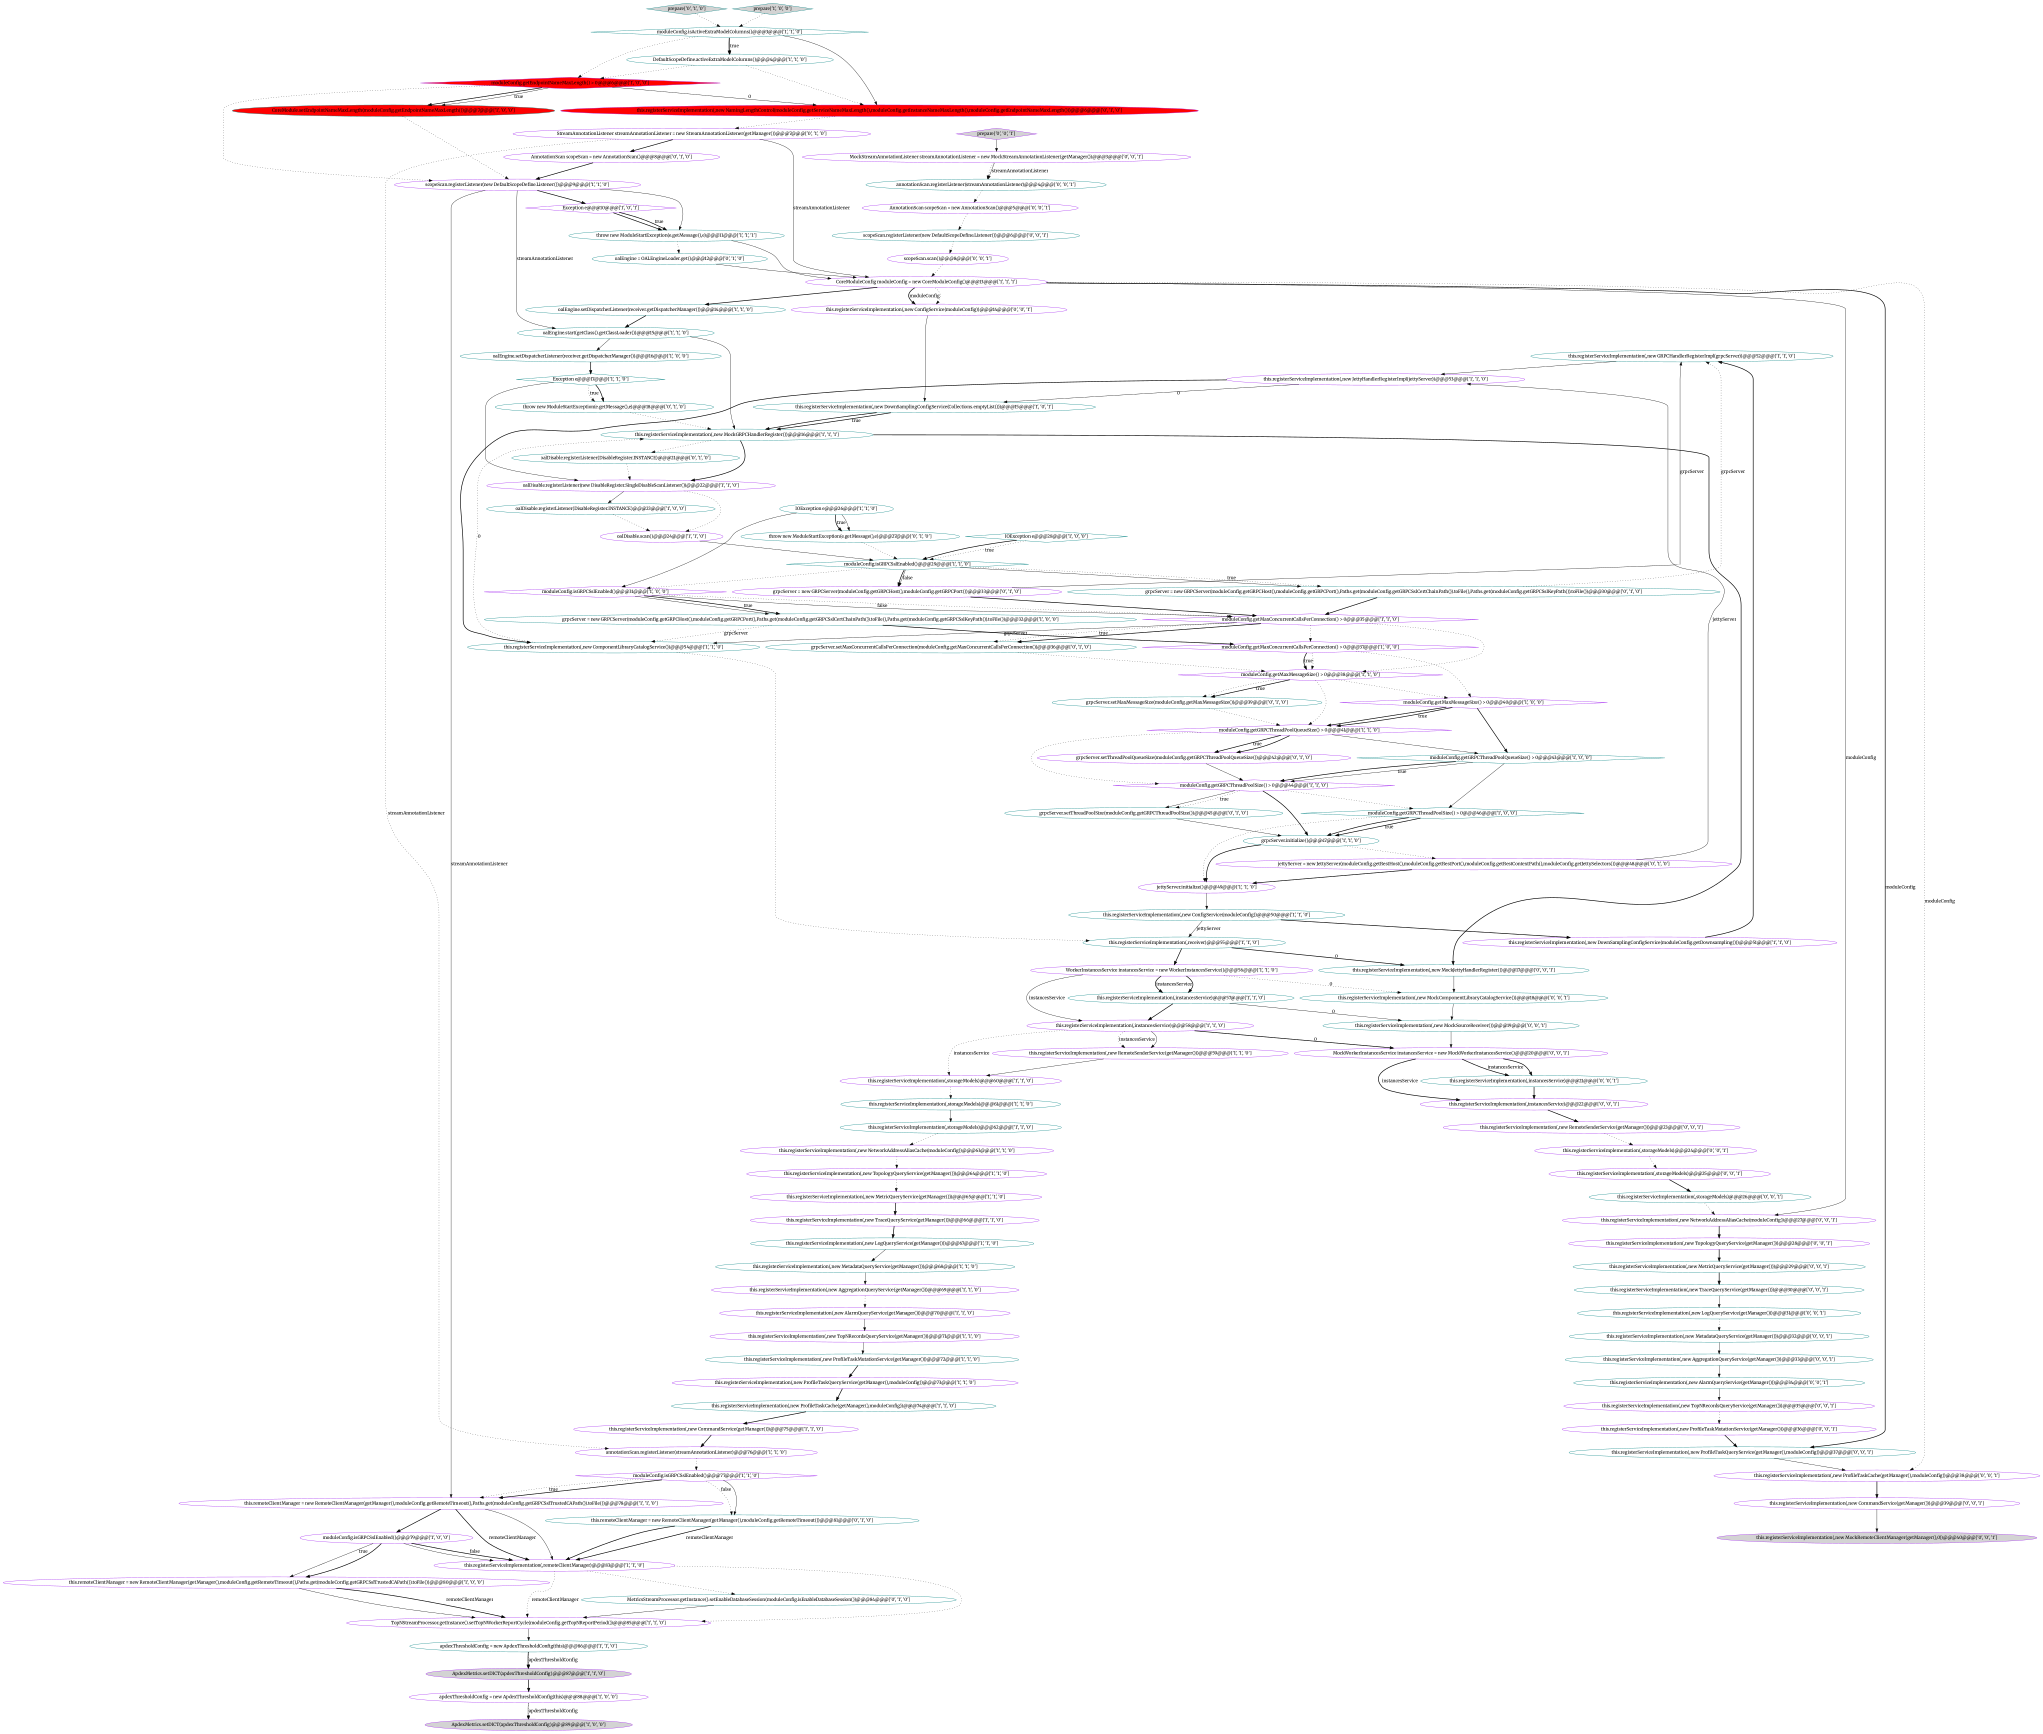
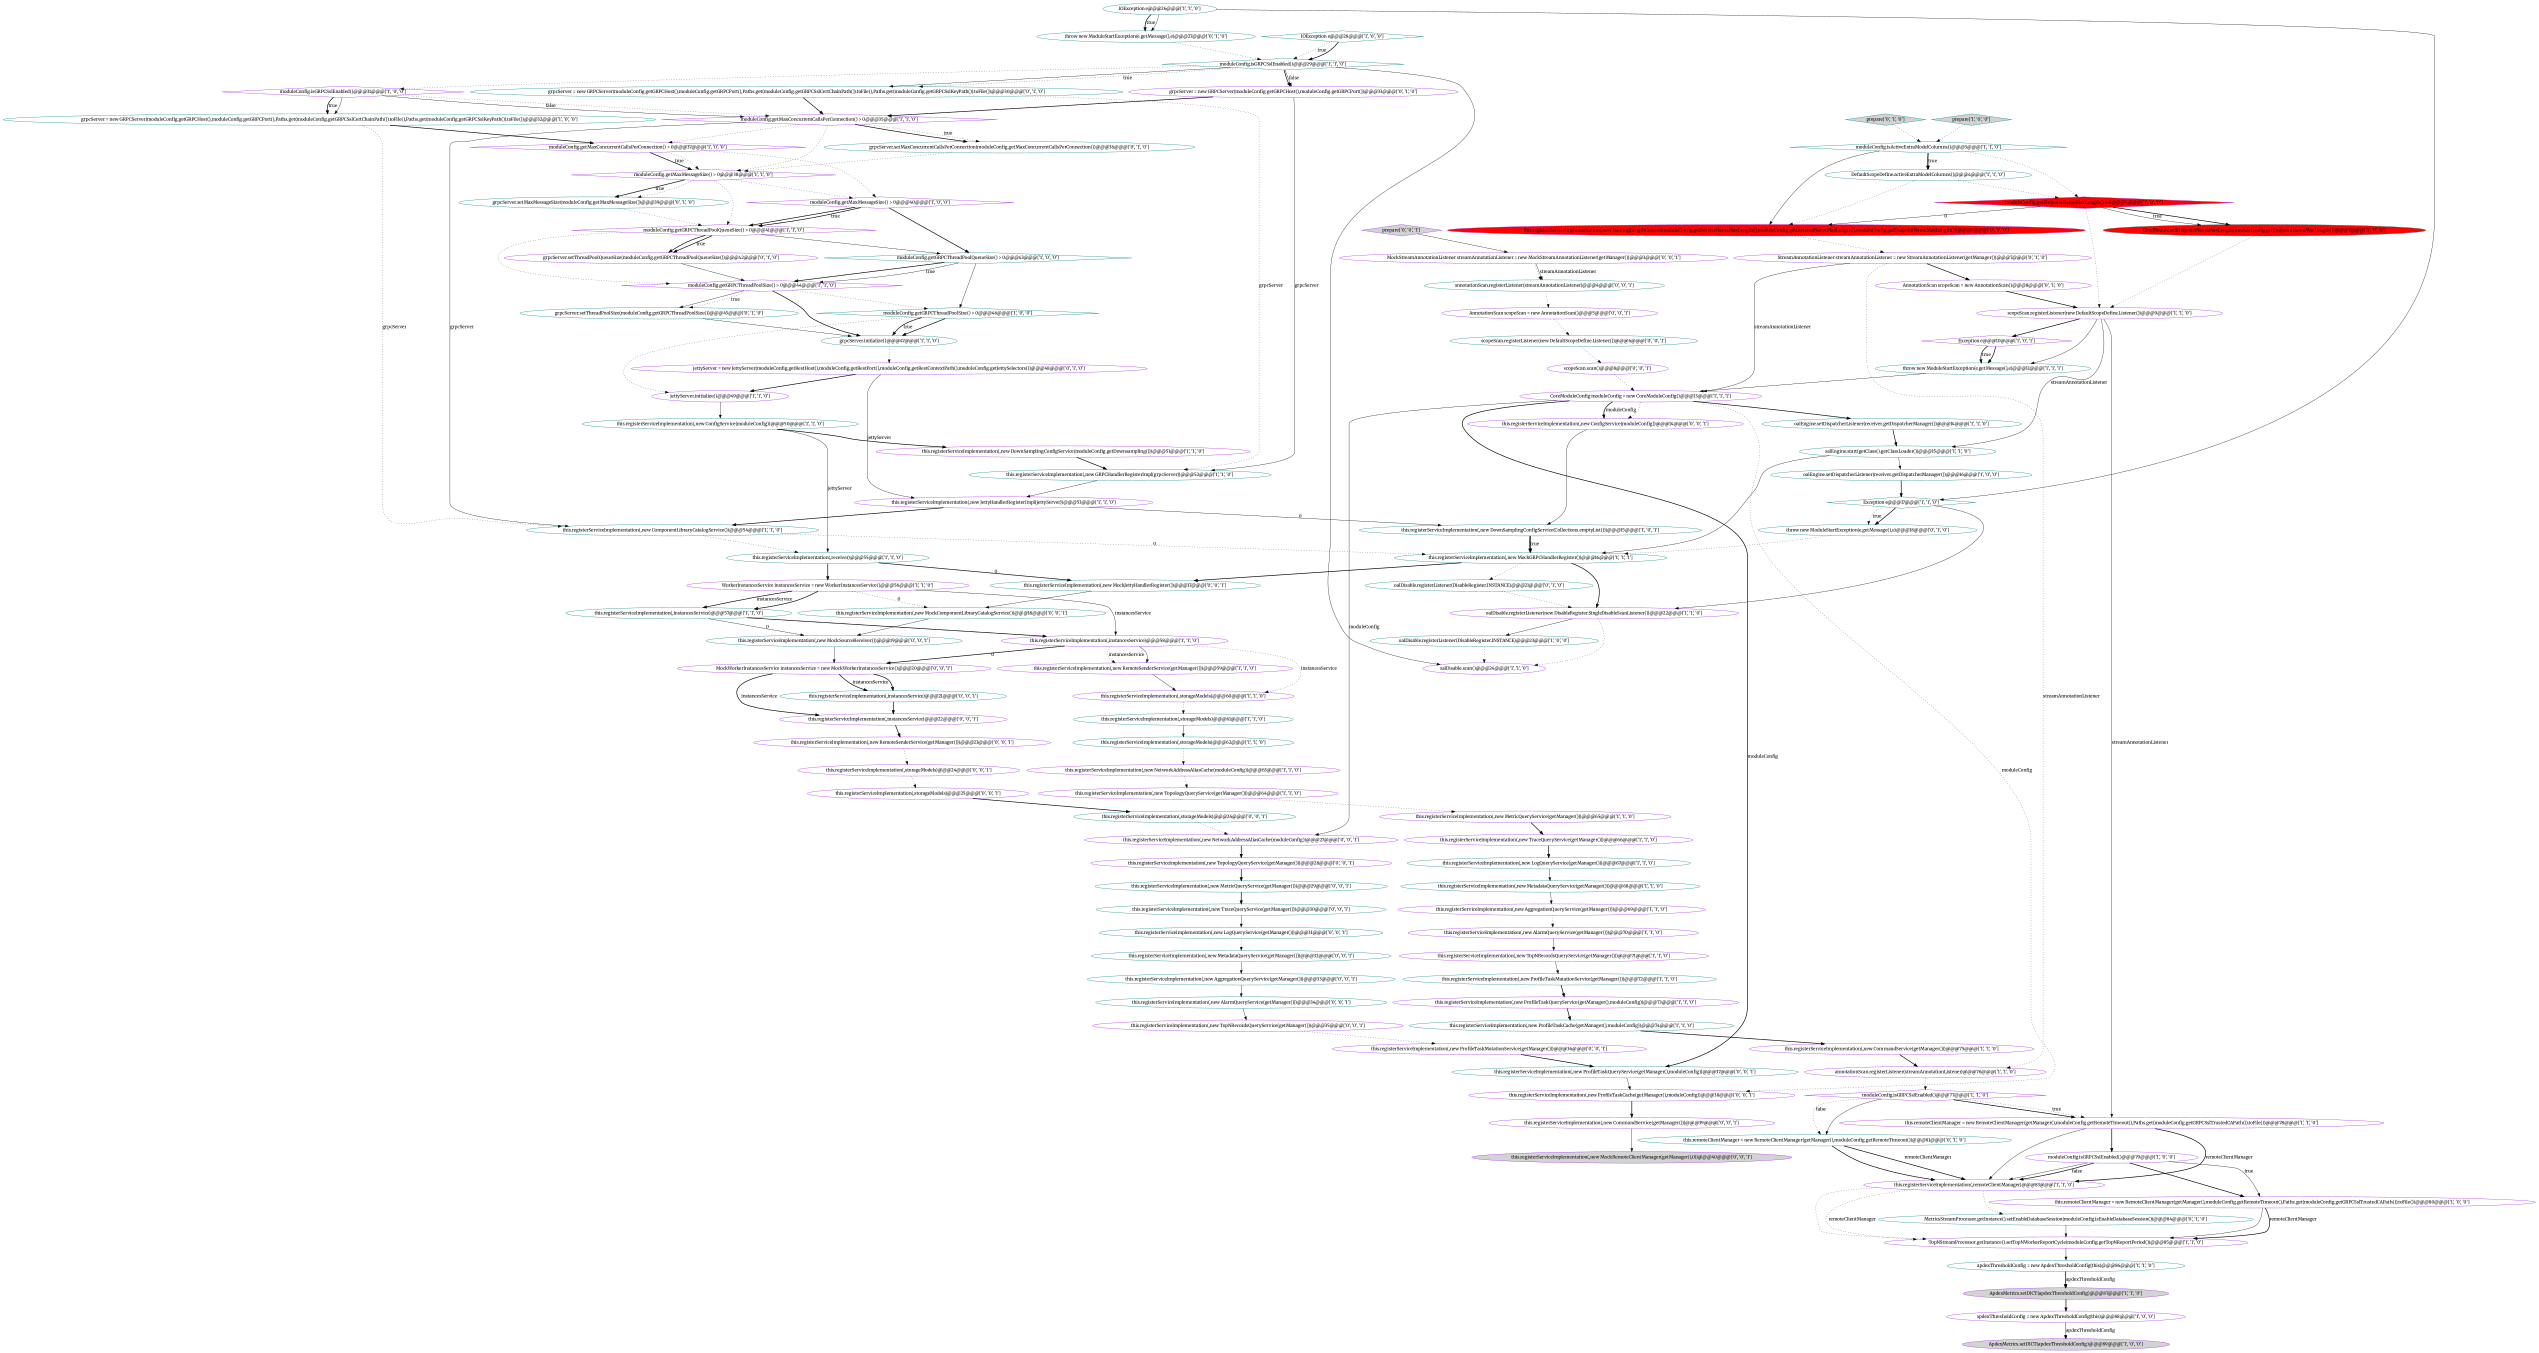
node "oalEngine = OALEngineLoader.get()@@@12@@@['0', '1', '0']": removed
edge "IOException e@@@26@@@['1', '1', '0']" -> "moduleConfig.isGRPCSslEnabled()@@@31@@@['1', '0', '0']": now "IOException e@@@26@@@['1', '1', '0']" -> "Exception e@@@17@@@['1', '1', '0']"
edge "oalDisable.scan()@@@24@@@['1', '1', '0']" -> "moduleConfig.isGRPCSslEnabled()@@@29@@@['1', '1', '0']": reversed
edge "grpcServer.initialize()@@@47@@@['1', '1', '0']" -> "jettyServer.initialize()@@@49@@@['1', '1', '0']": removed
